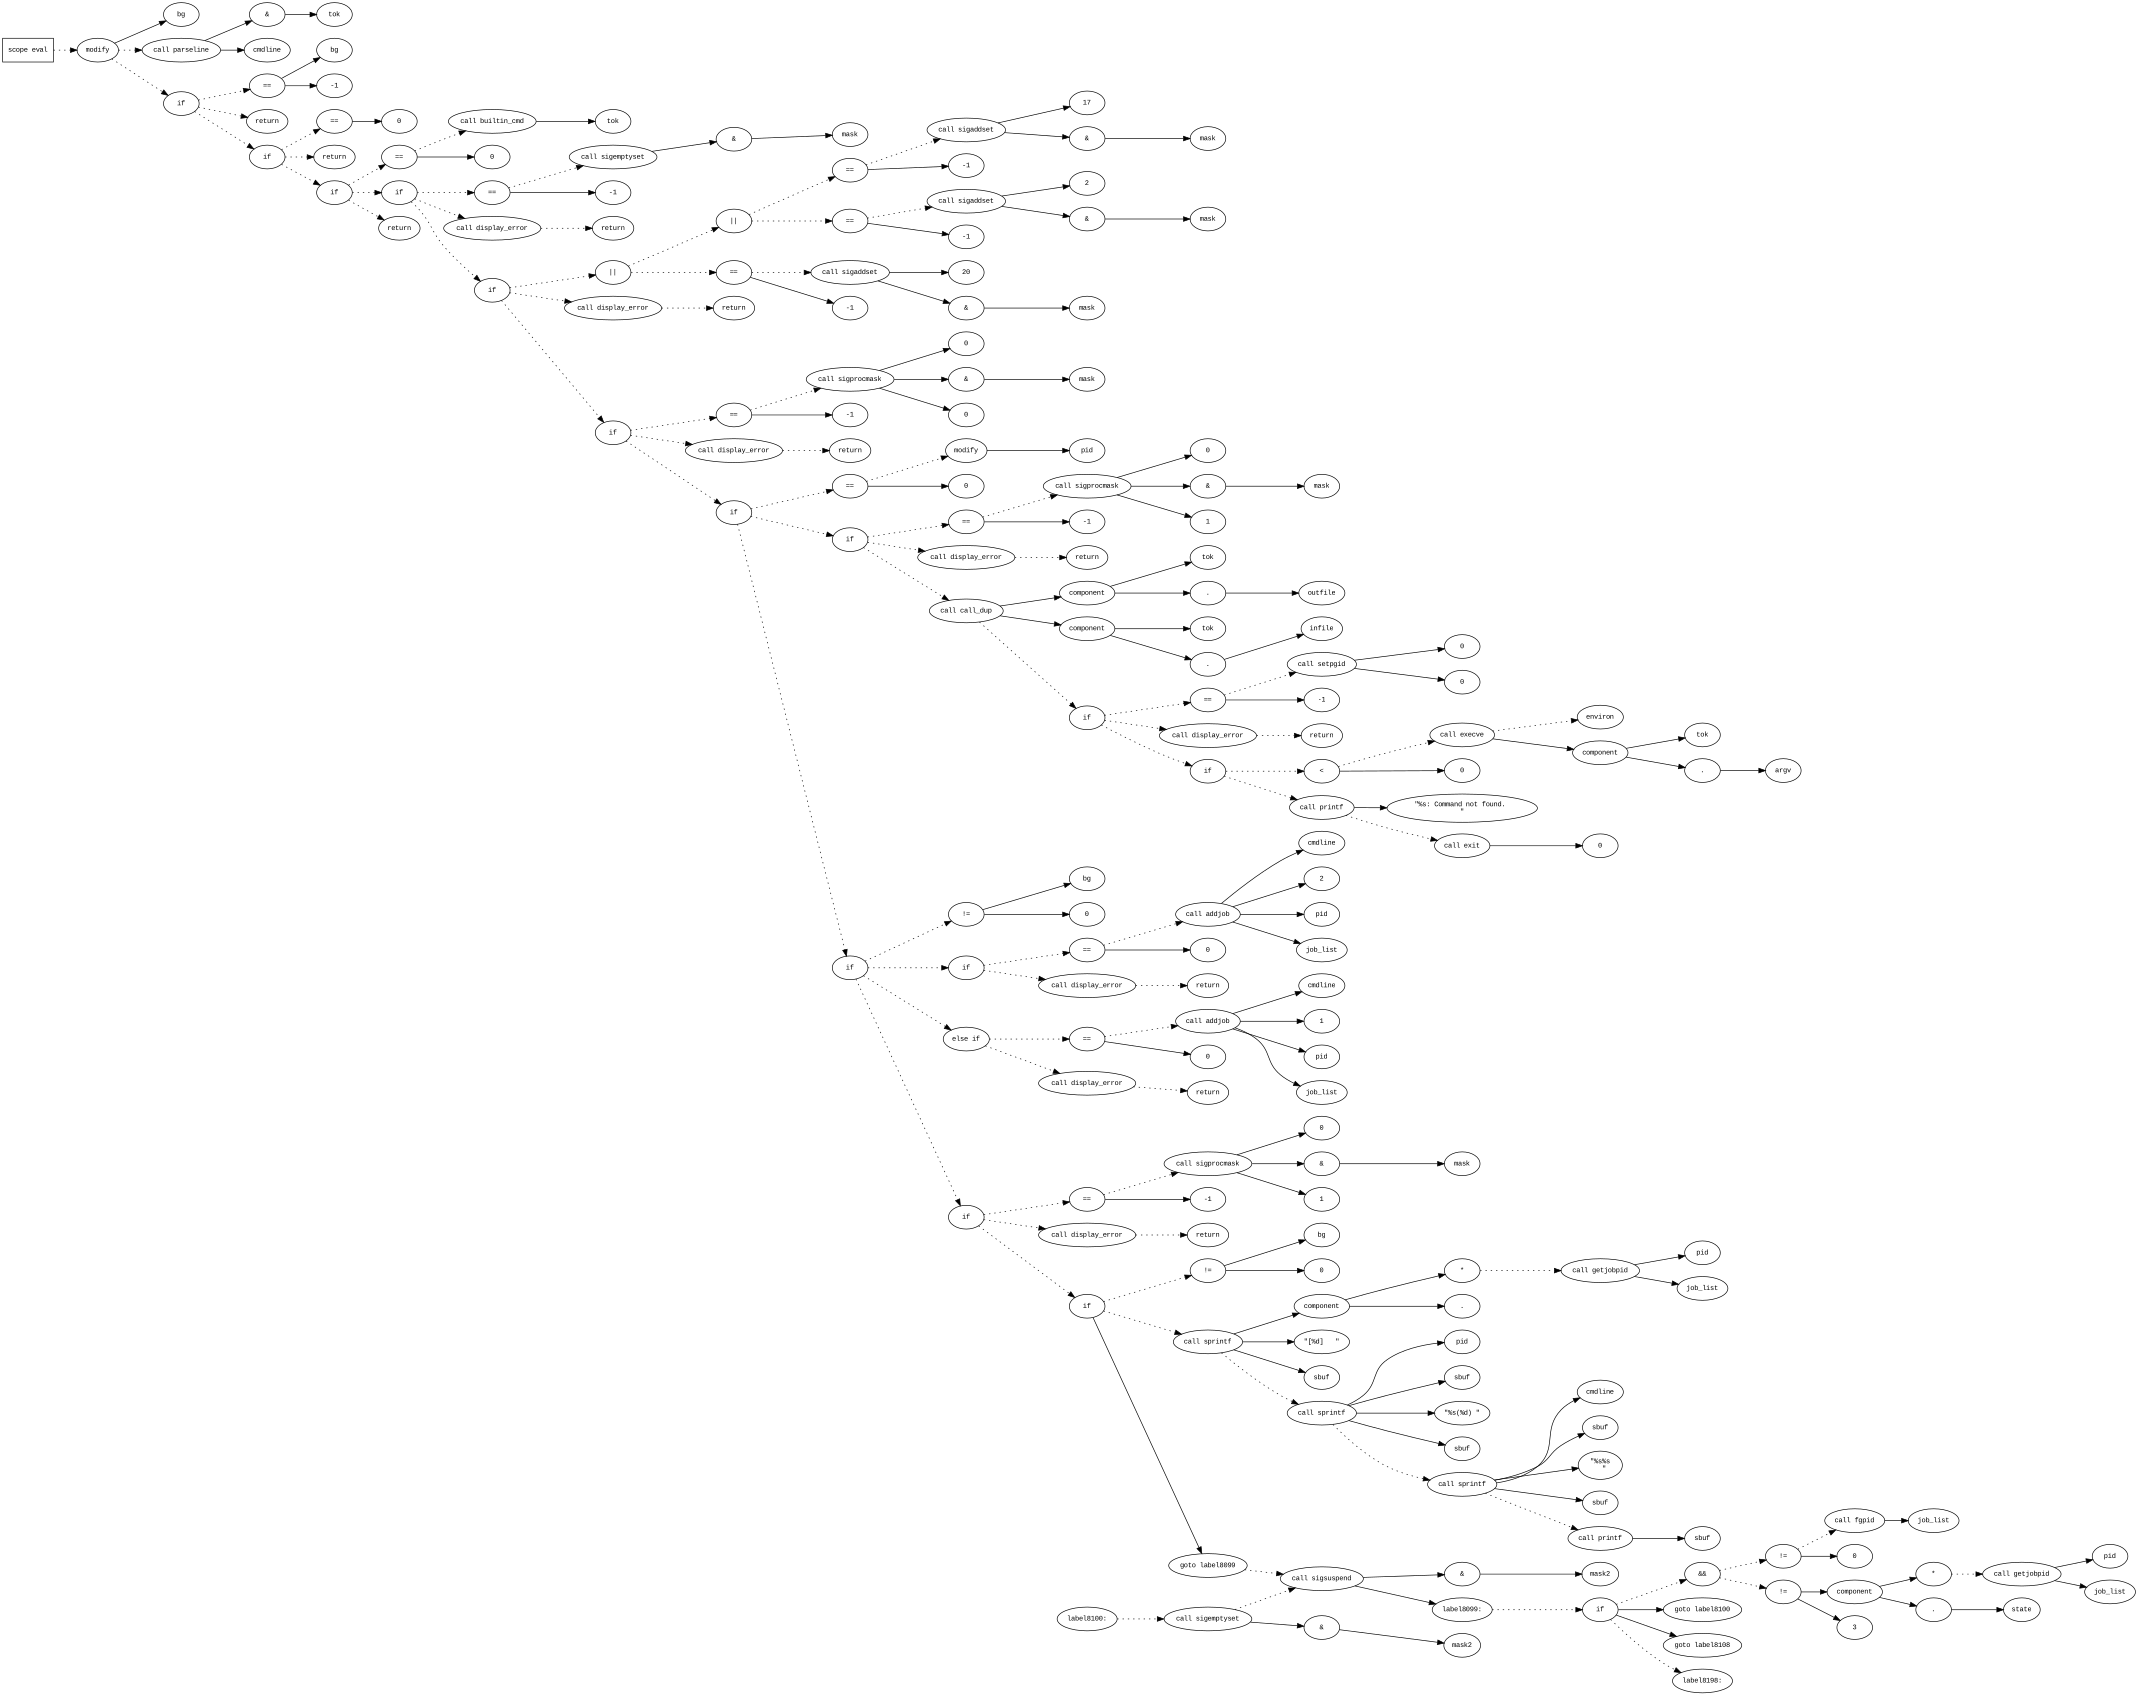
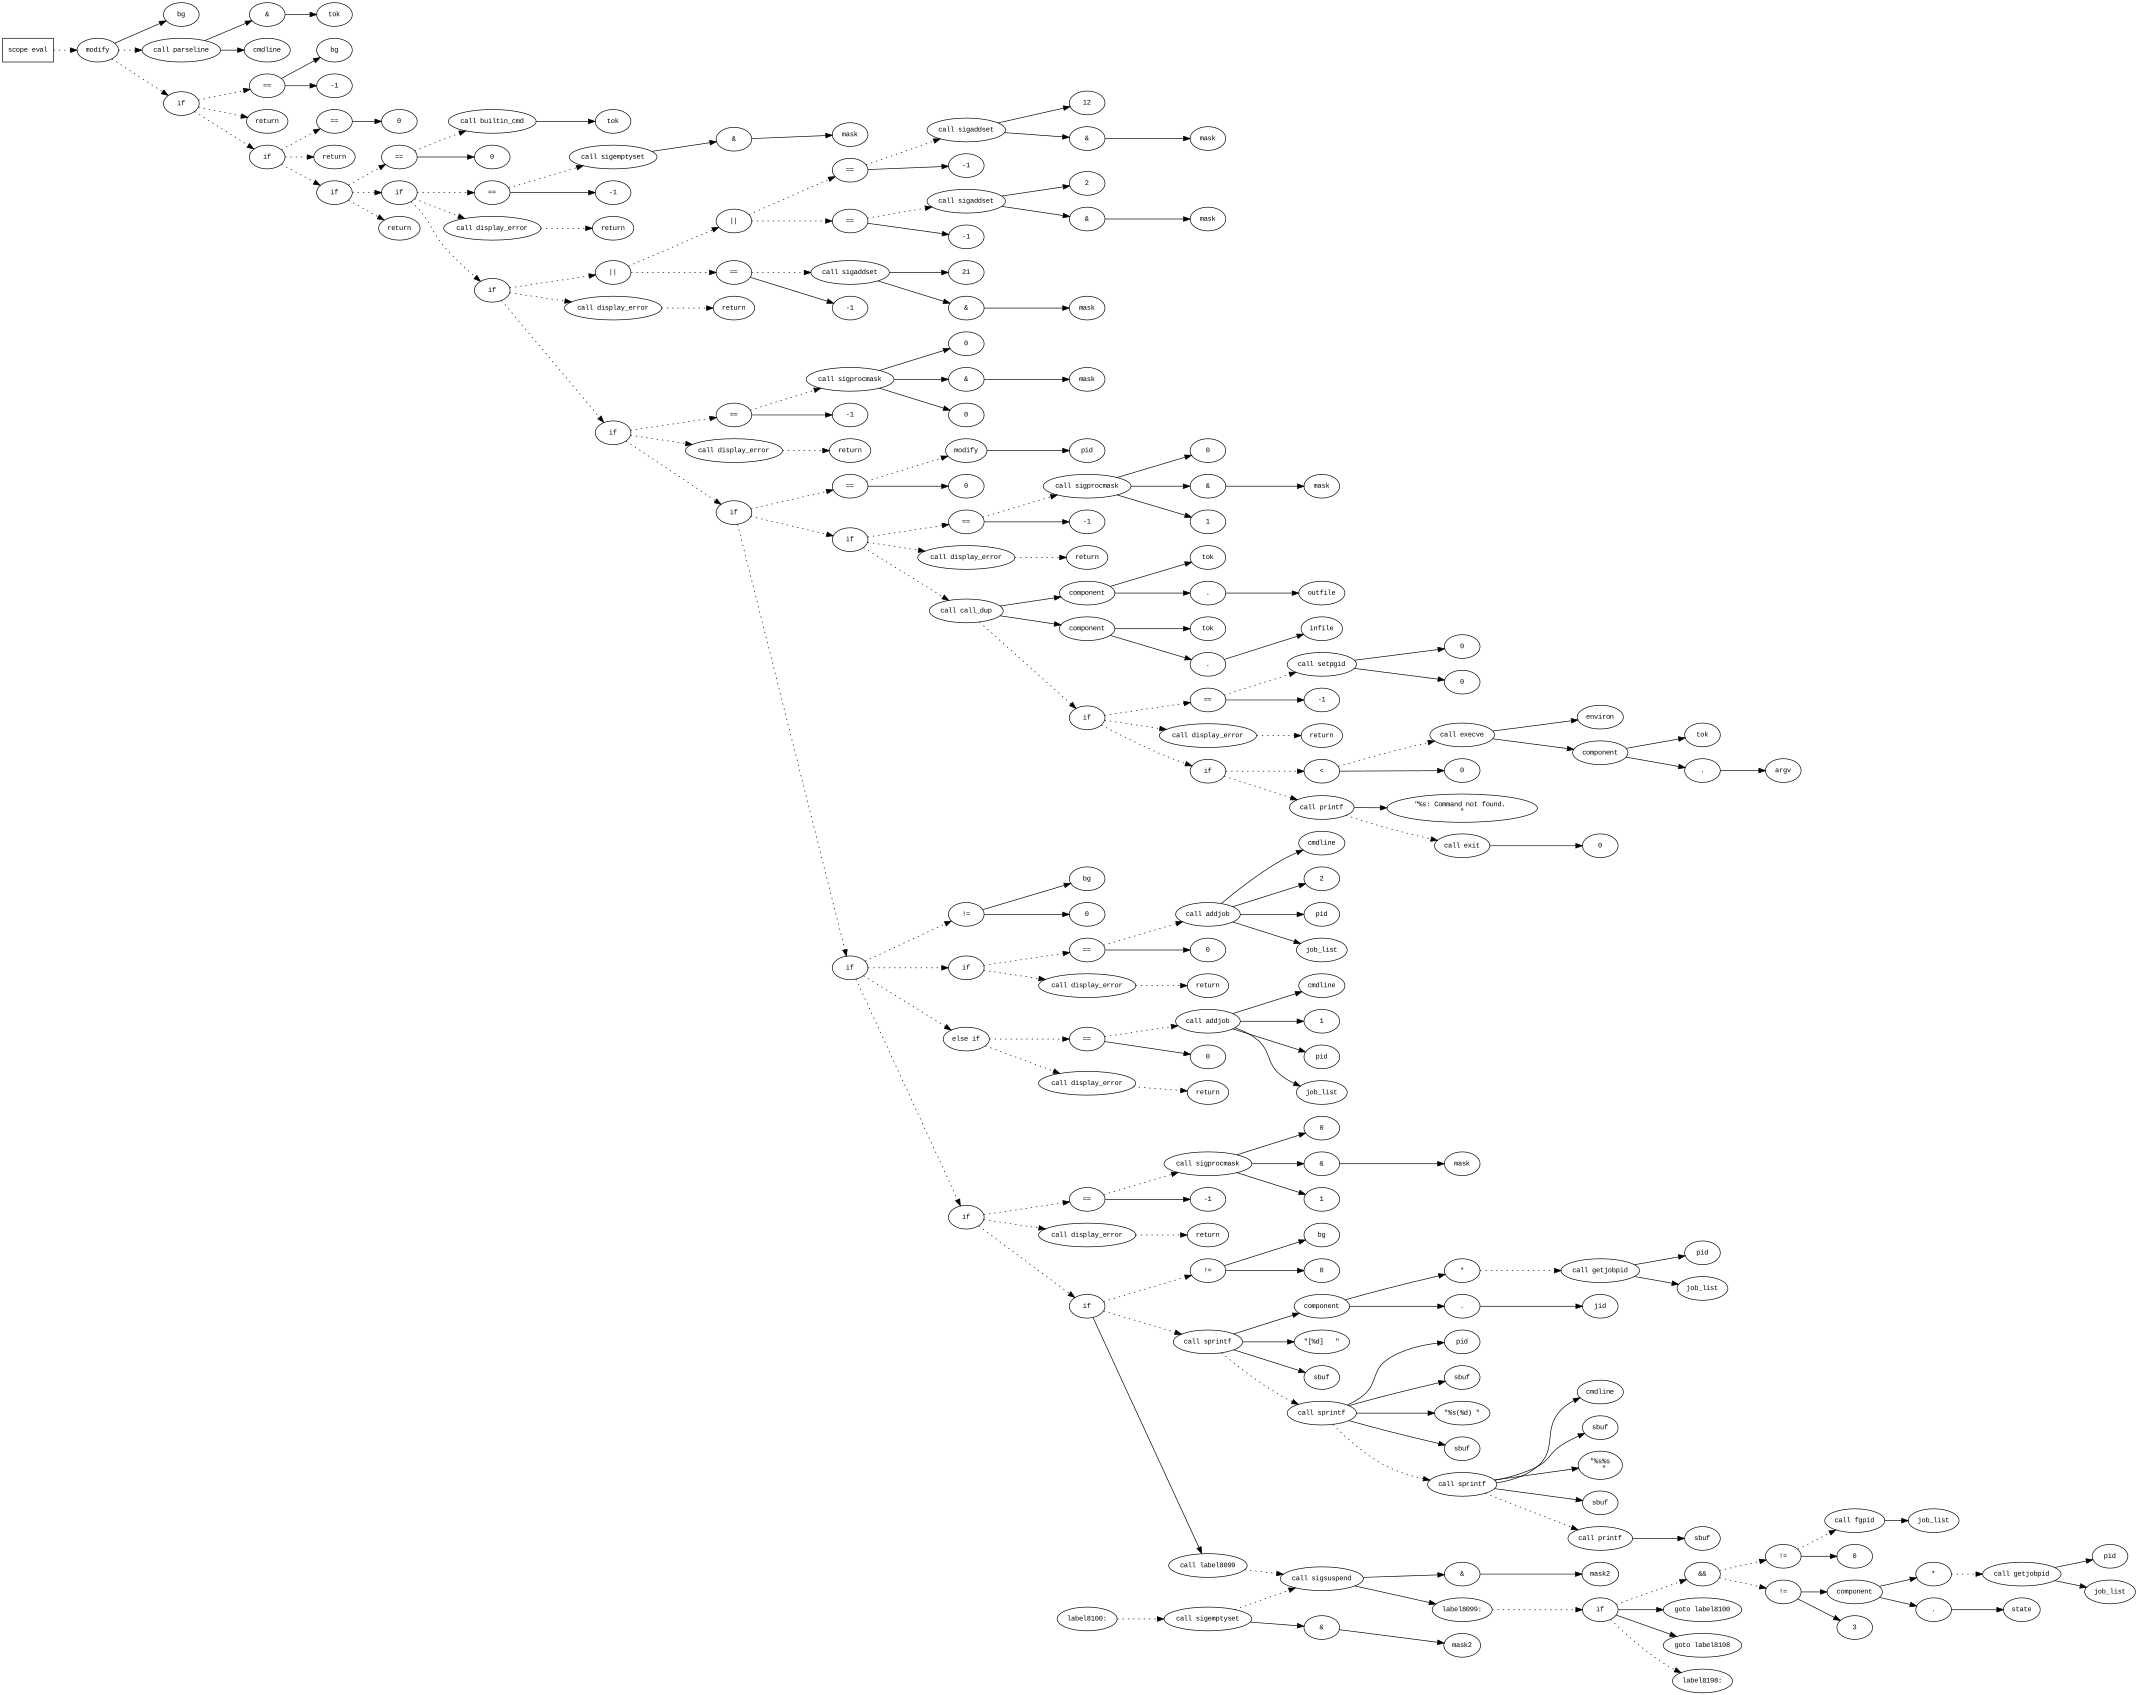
node "17": label "17" -> "12"
node "20": label "20" -> "21"
edge "call execve" -> "environ": style dotted -> solid
node "jid": added
node "goto label8099": label "goto label8099" -> "call label8099"
